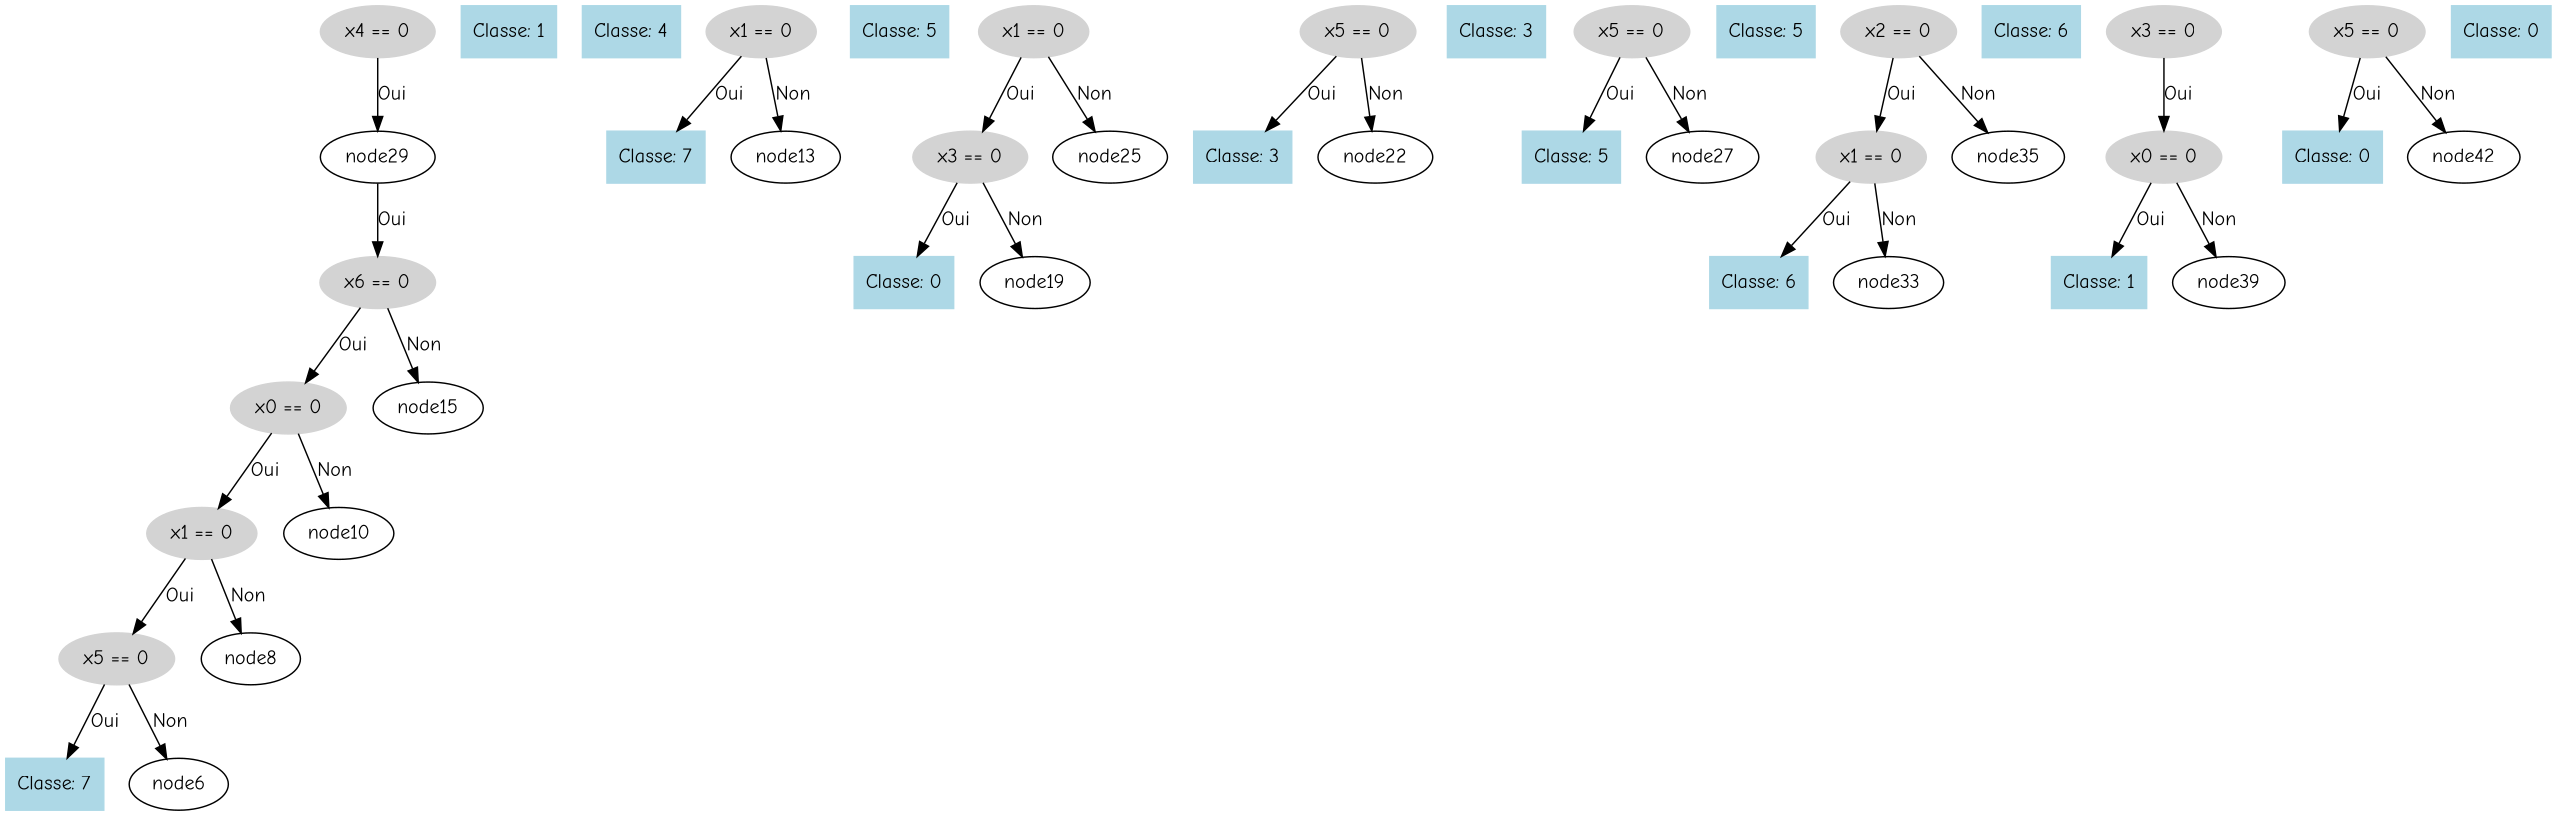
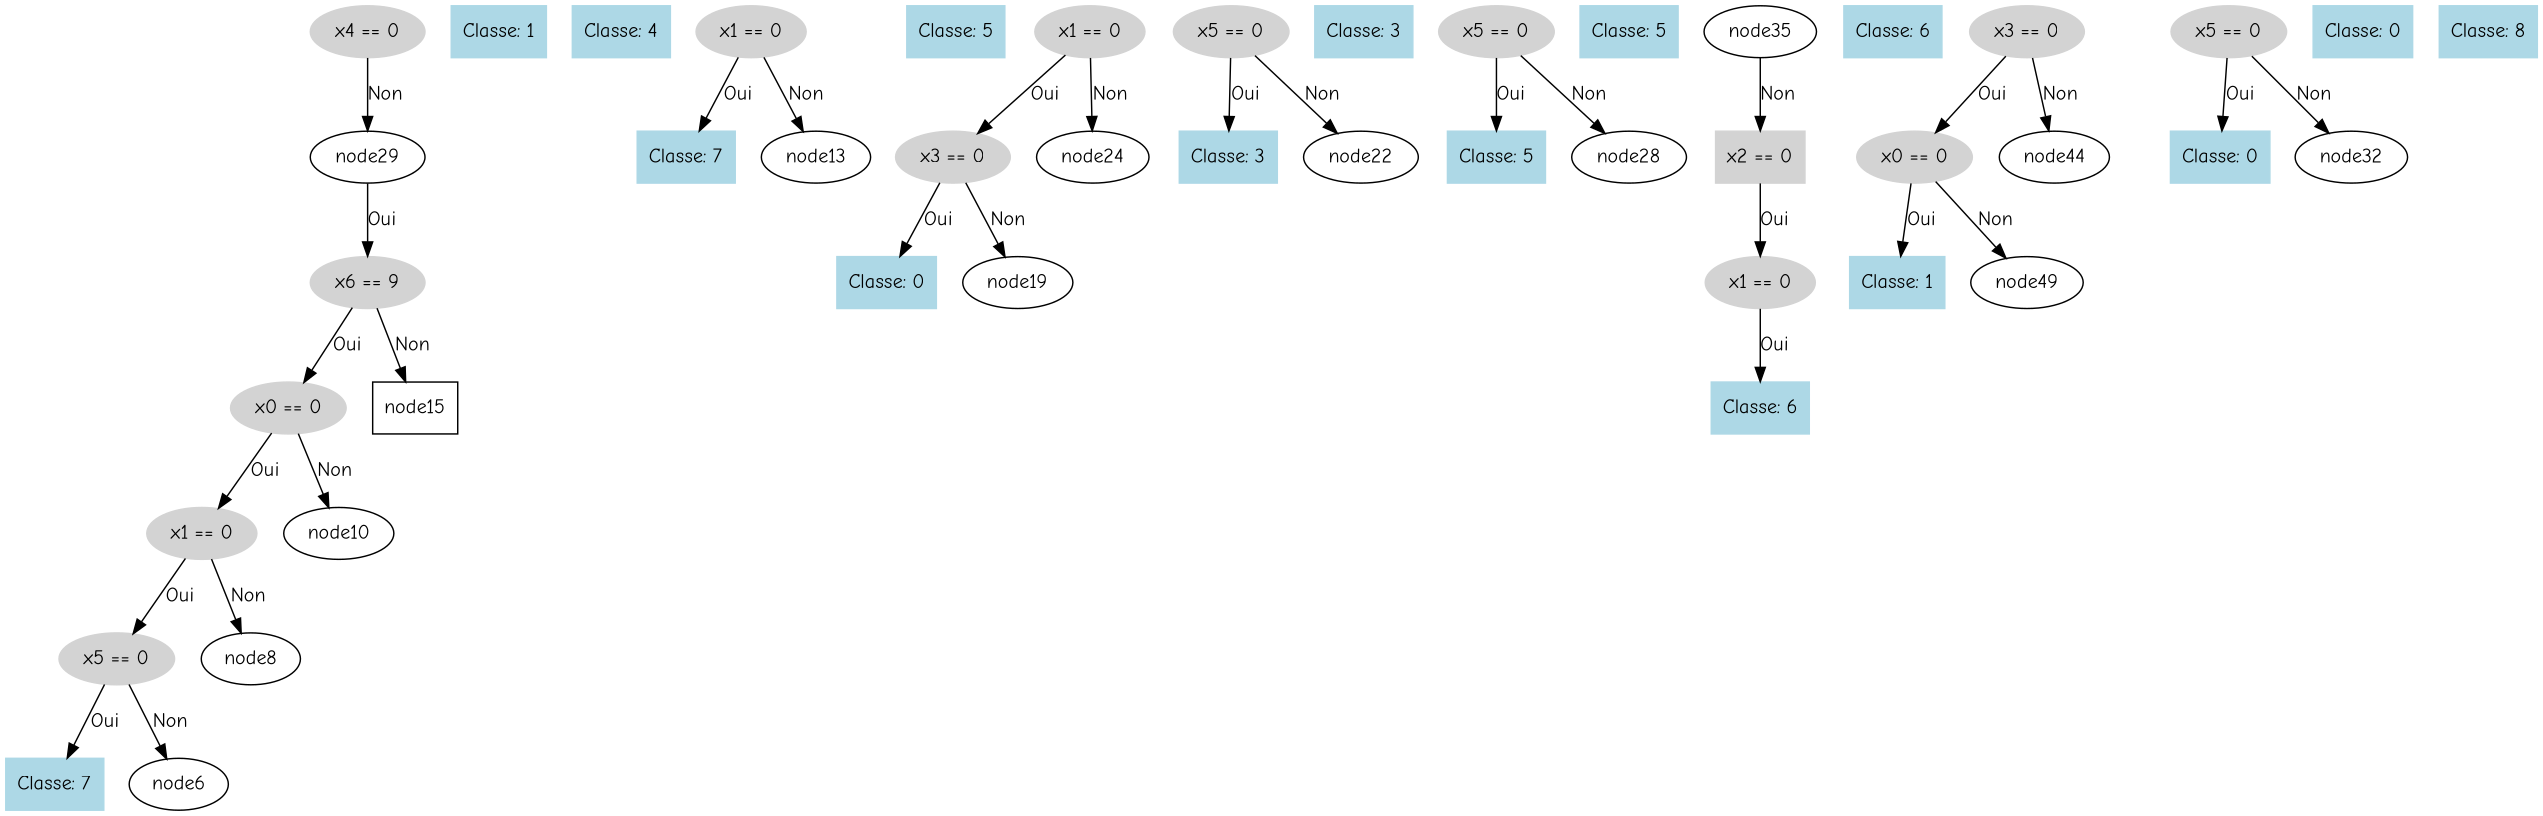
node "x2 == 0": shape ellipse -> box
node "Classe: 8": added
edge "x2 == 0" -> "node35": reversed
edge "x4 == 0" -> "node29": label "Oui" -> "Non"
node "node25": label "node25" -> "node24"
node "node27": label "node27" -> "node28"
node "node44": added
node "node42": label "node42" -> "node32"
node "x6 == 0": label "x6 == 0" -> "x6 == 9"
node "node33": removed
node "node39": label "node39" -> "node49"
node "node15": shape ellipse -> box
